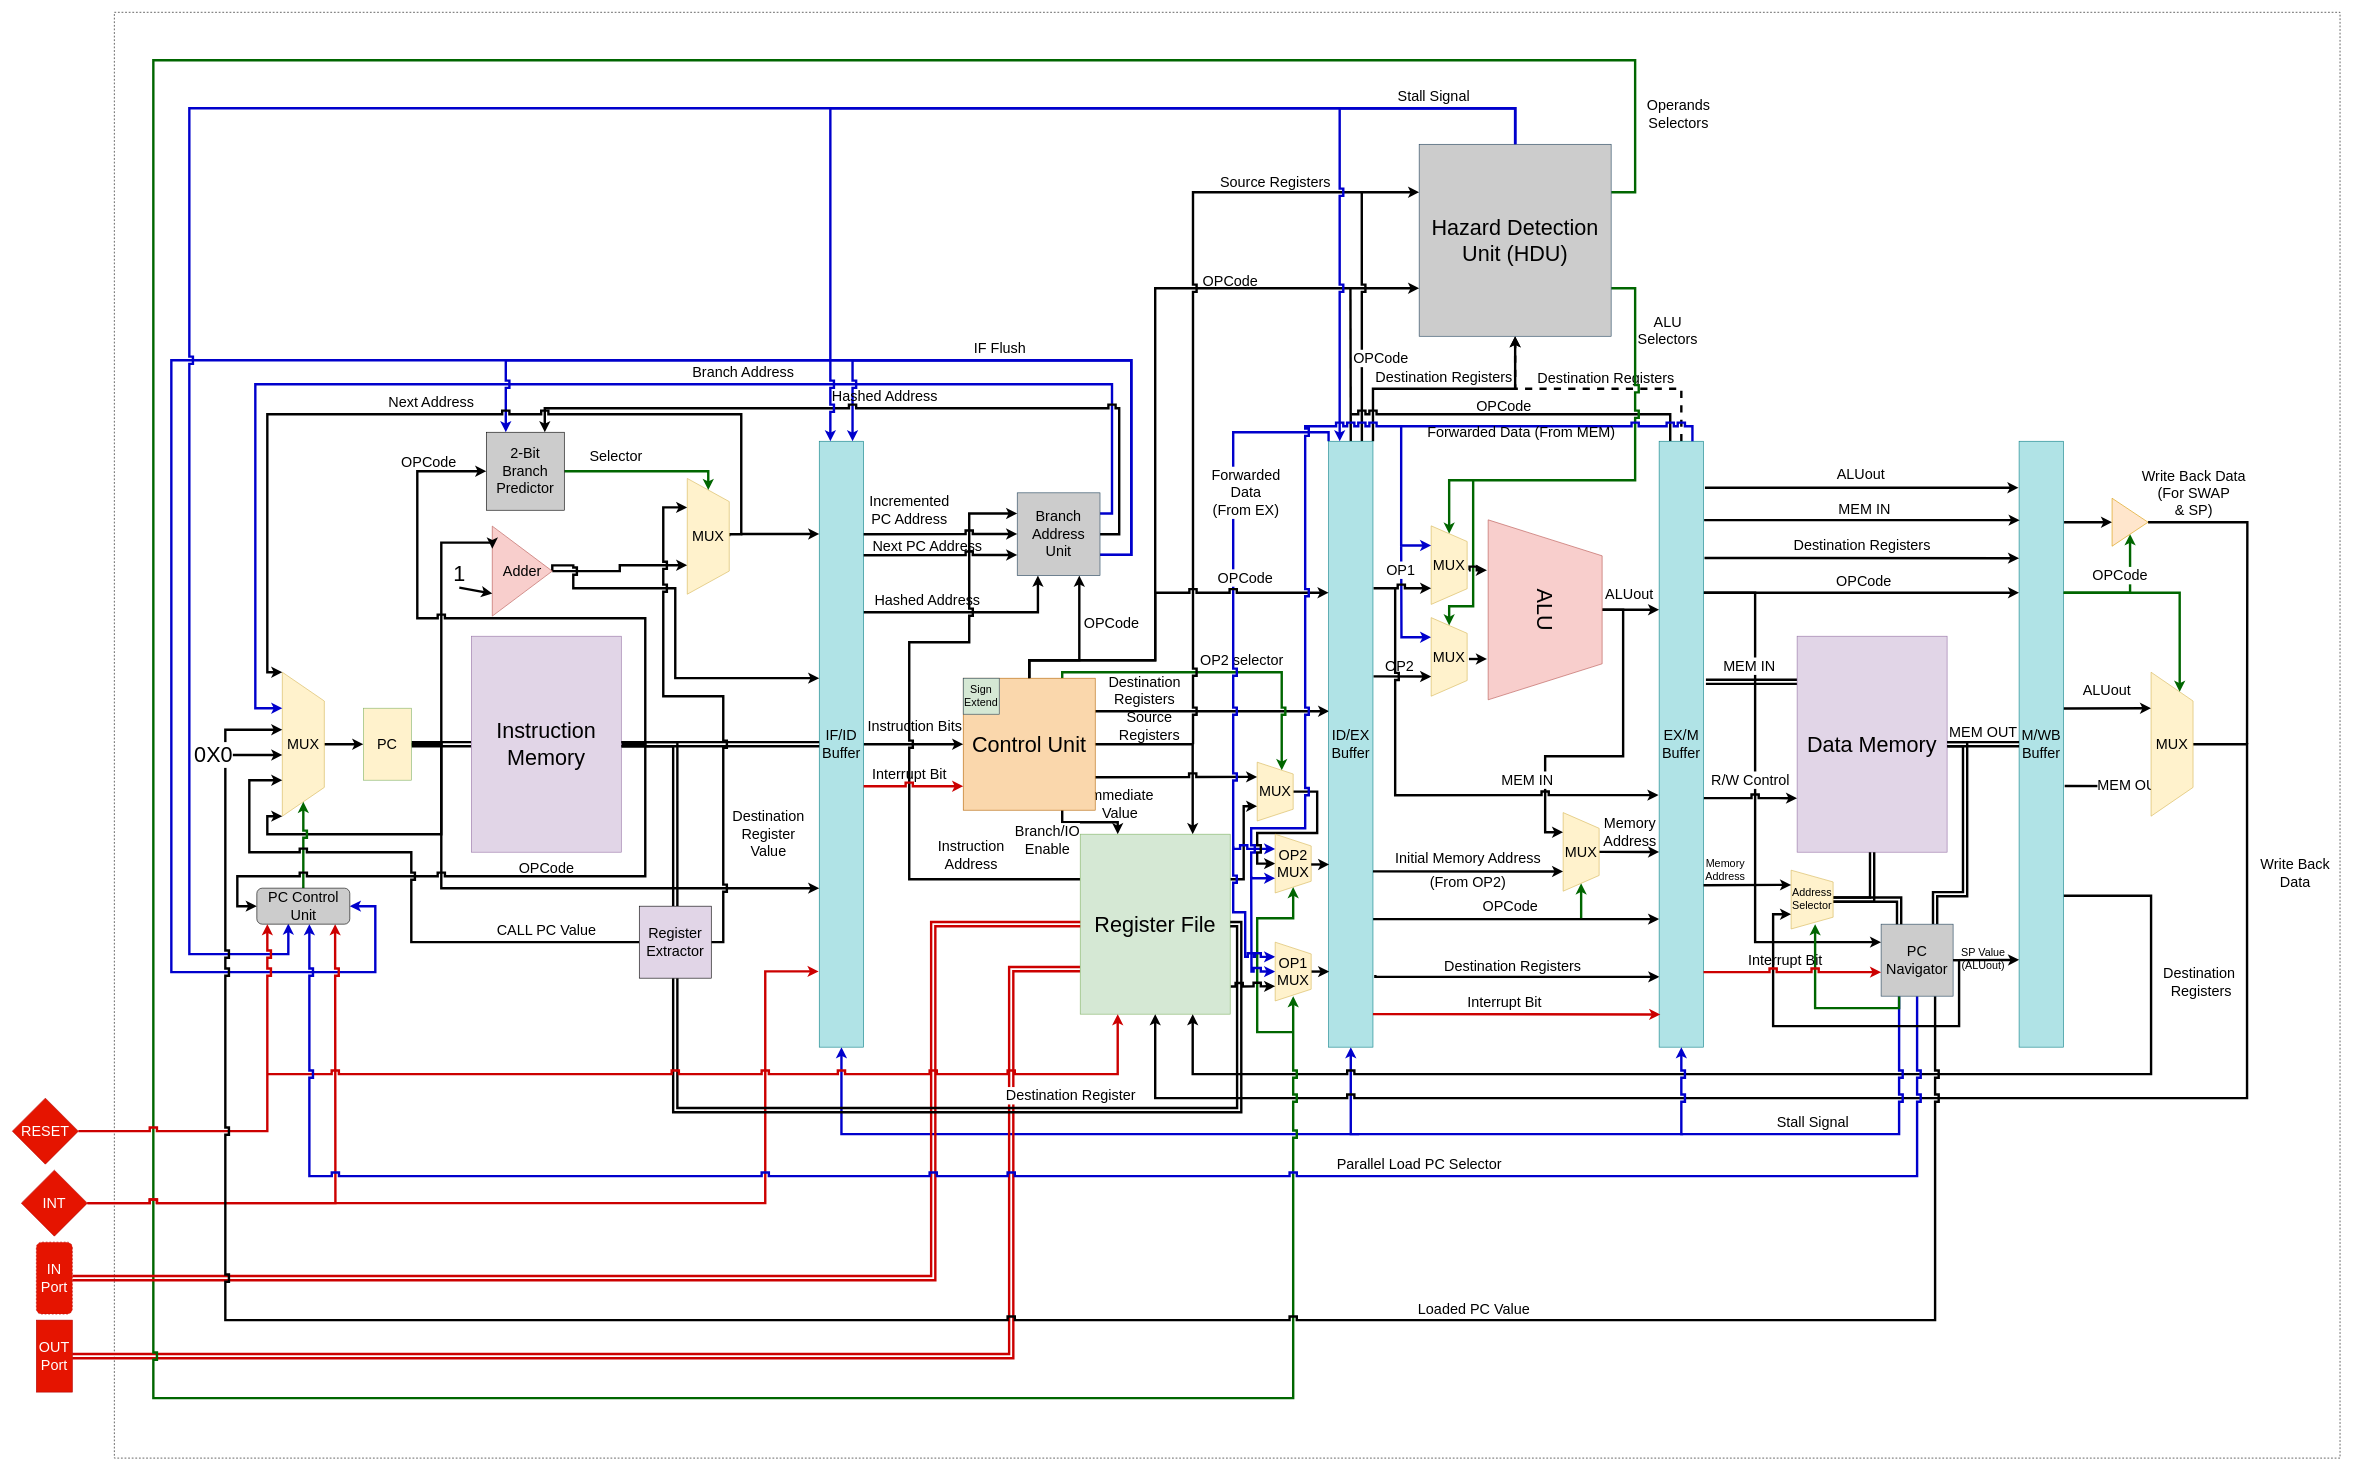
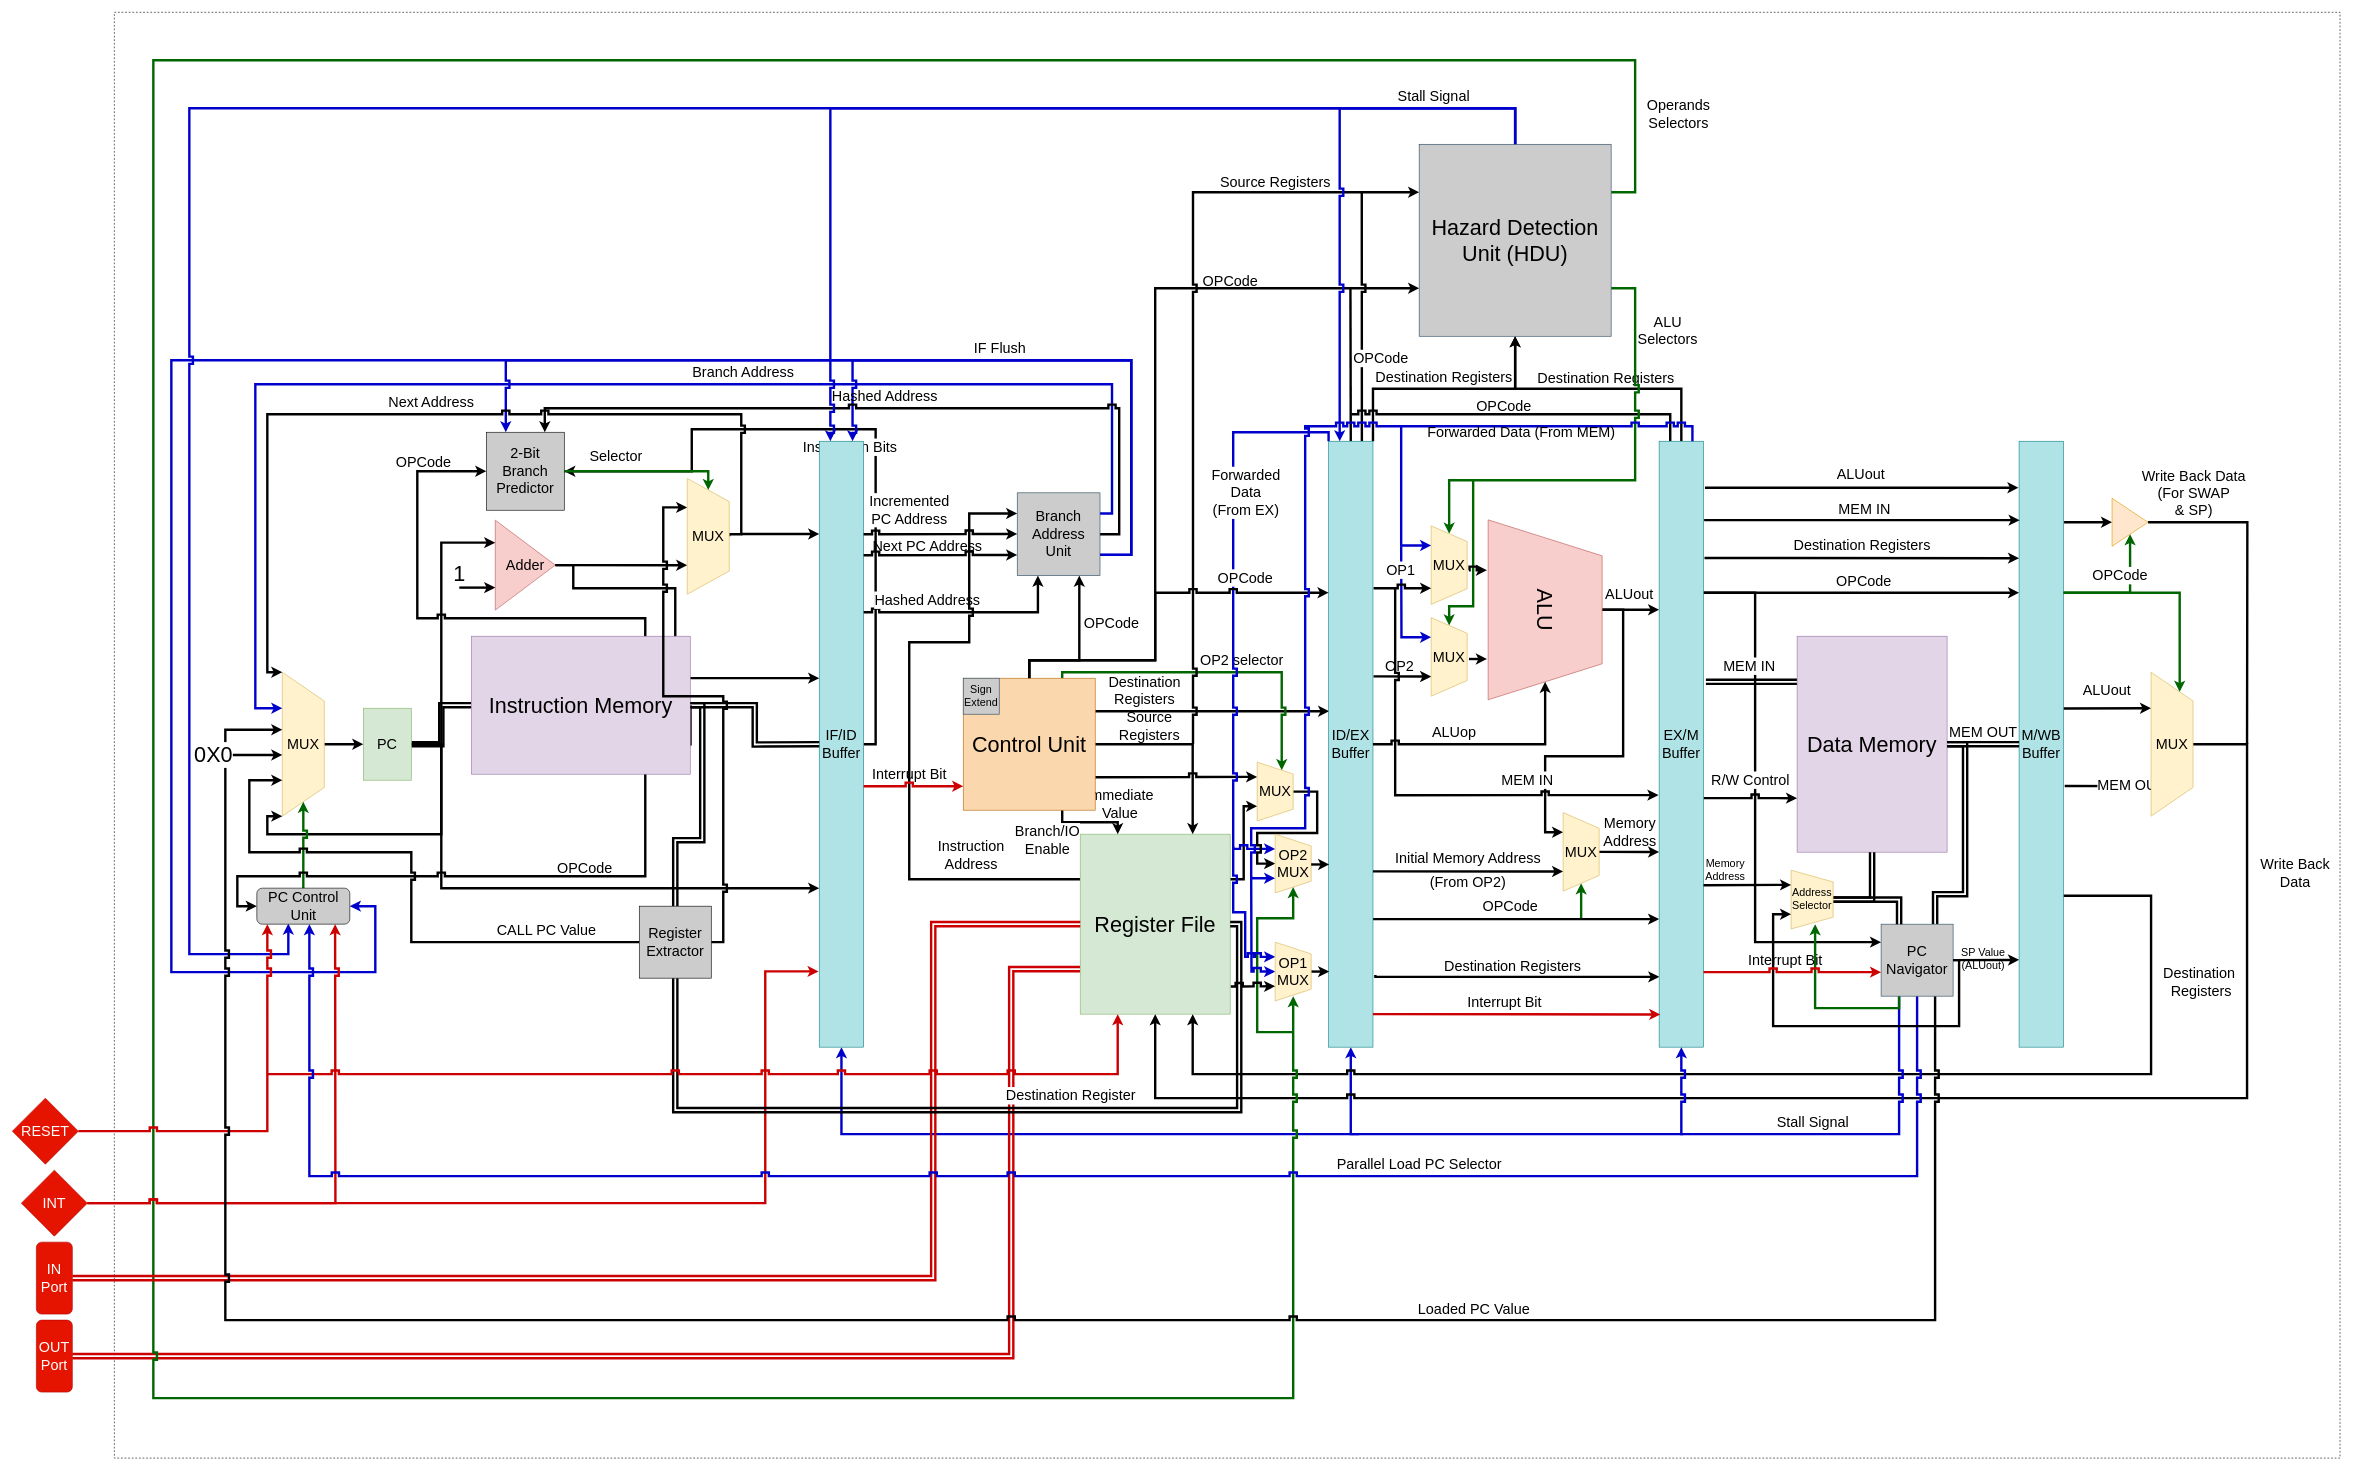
edge "EX/M Buffer" -> "Hazard Detection Unit (HDU)": style dashed -> solid
node "Adder": moved (522, 571) -> (525, 565)
node "Sign Extend": fillcolor #d5e8d4 -> #cccccc
node "PC": fillcolor #fff2cc -> #d5e8d4
node "Instruction Memory": size 150x216 -> 219x138
edge "IF/ID Buffer" -> "Control Unit": now "IF/ID Buffer" -> "2-Bit Branch Predictor"
edge "ID/EX Buffer" -> "ALU": added, label "ALUop"
node "Destination Register Value": removed
node "Register Extractor": fillcolor #e1d5e7 -> #cccccc
node "IN Port": style dashed -> solid
node "OUT Port": shape rectangle -> rounded rectangle
